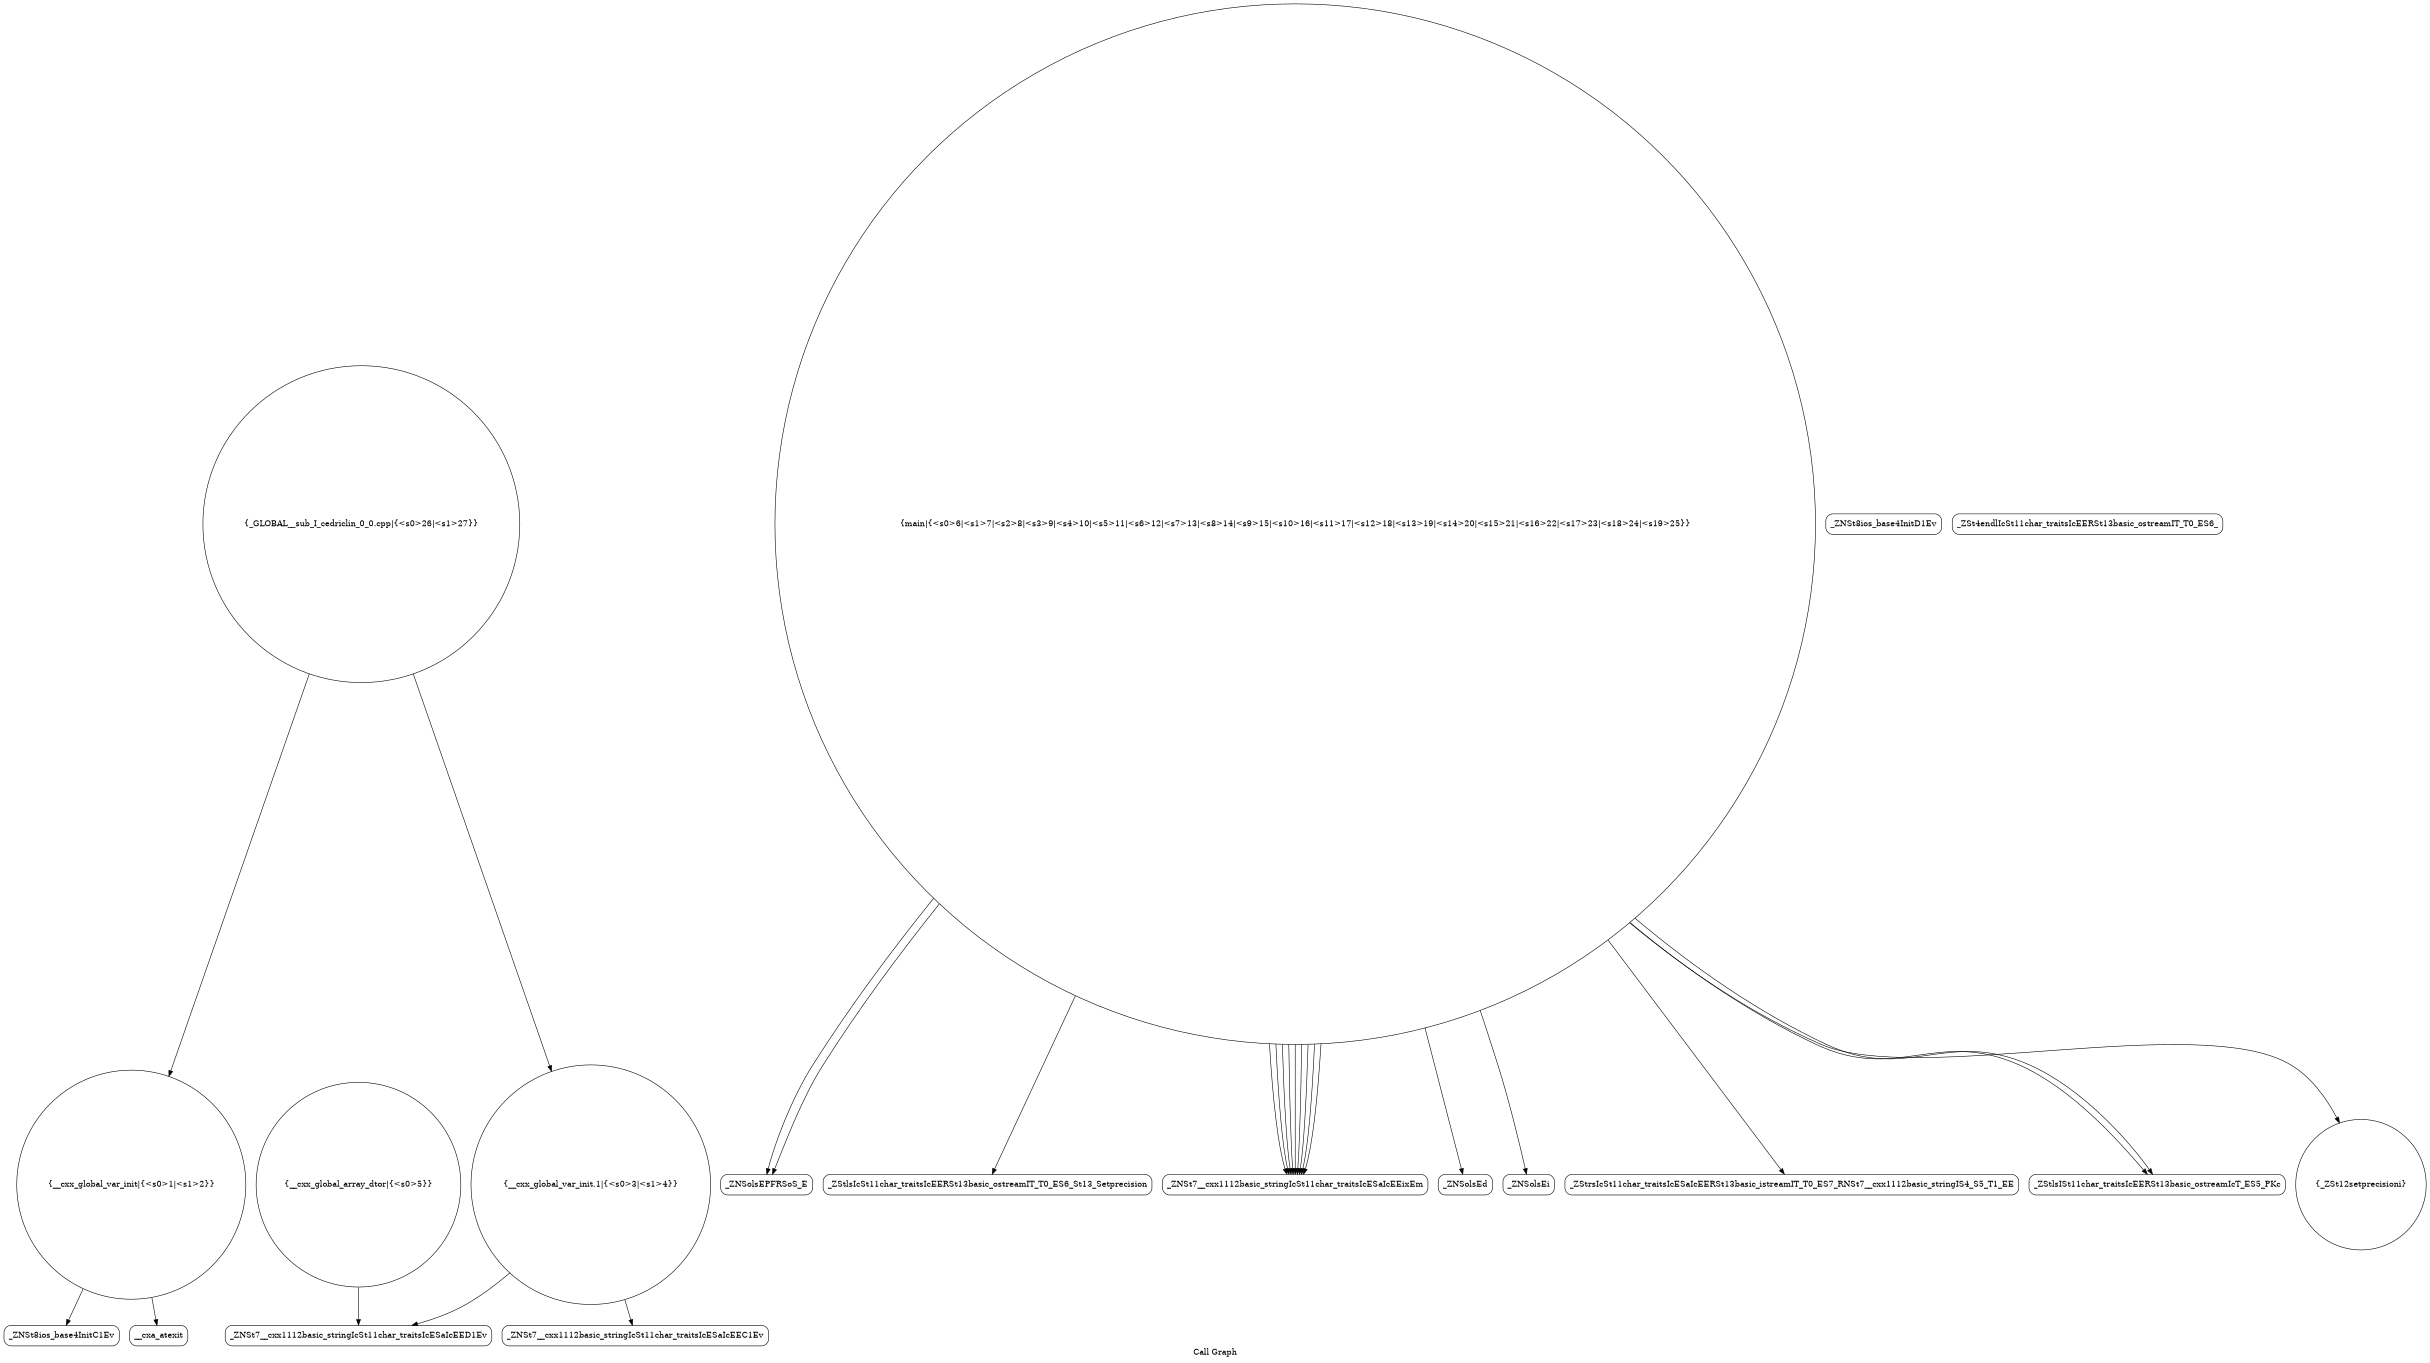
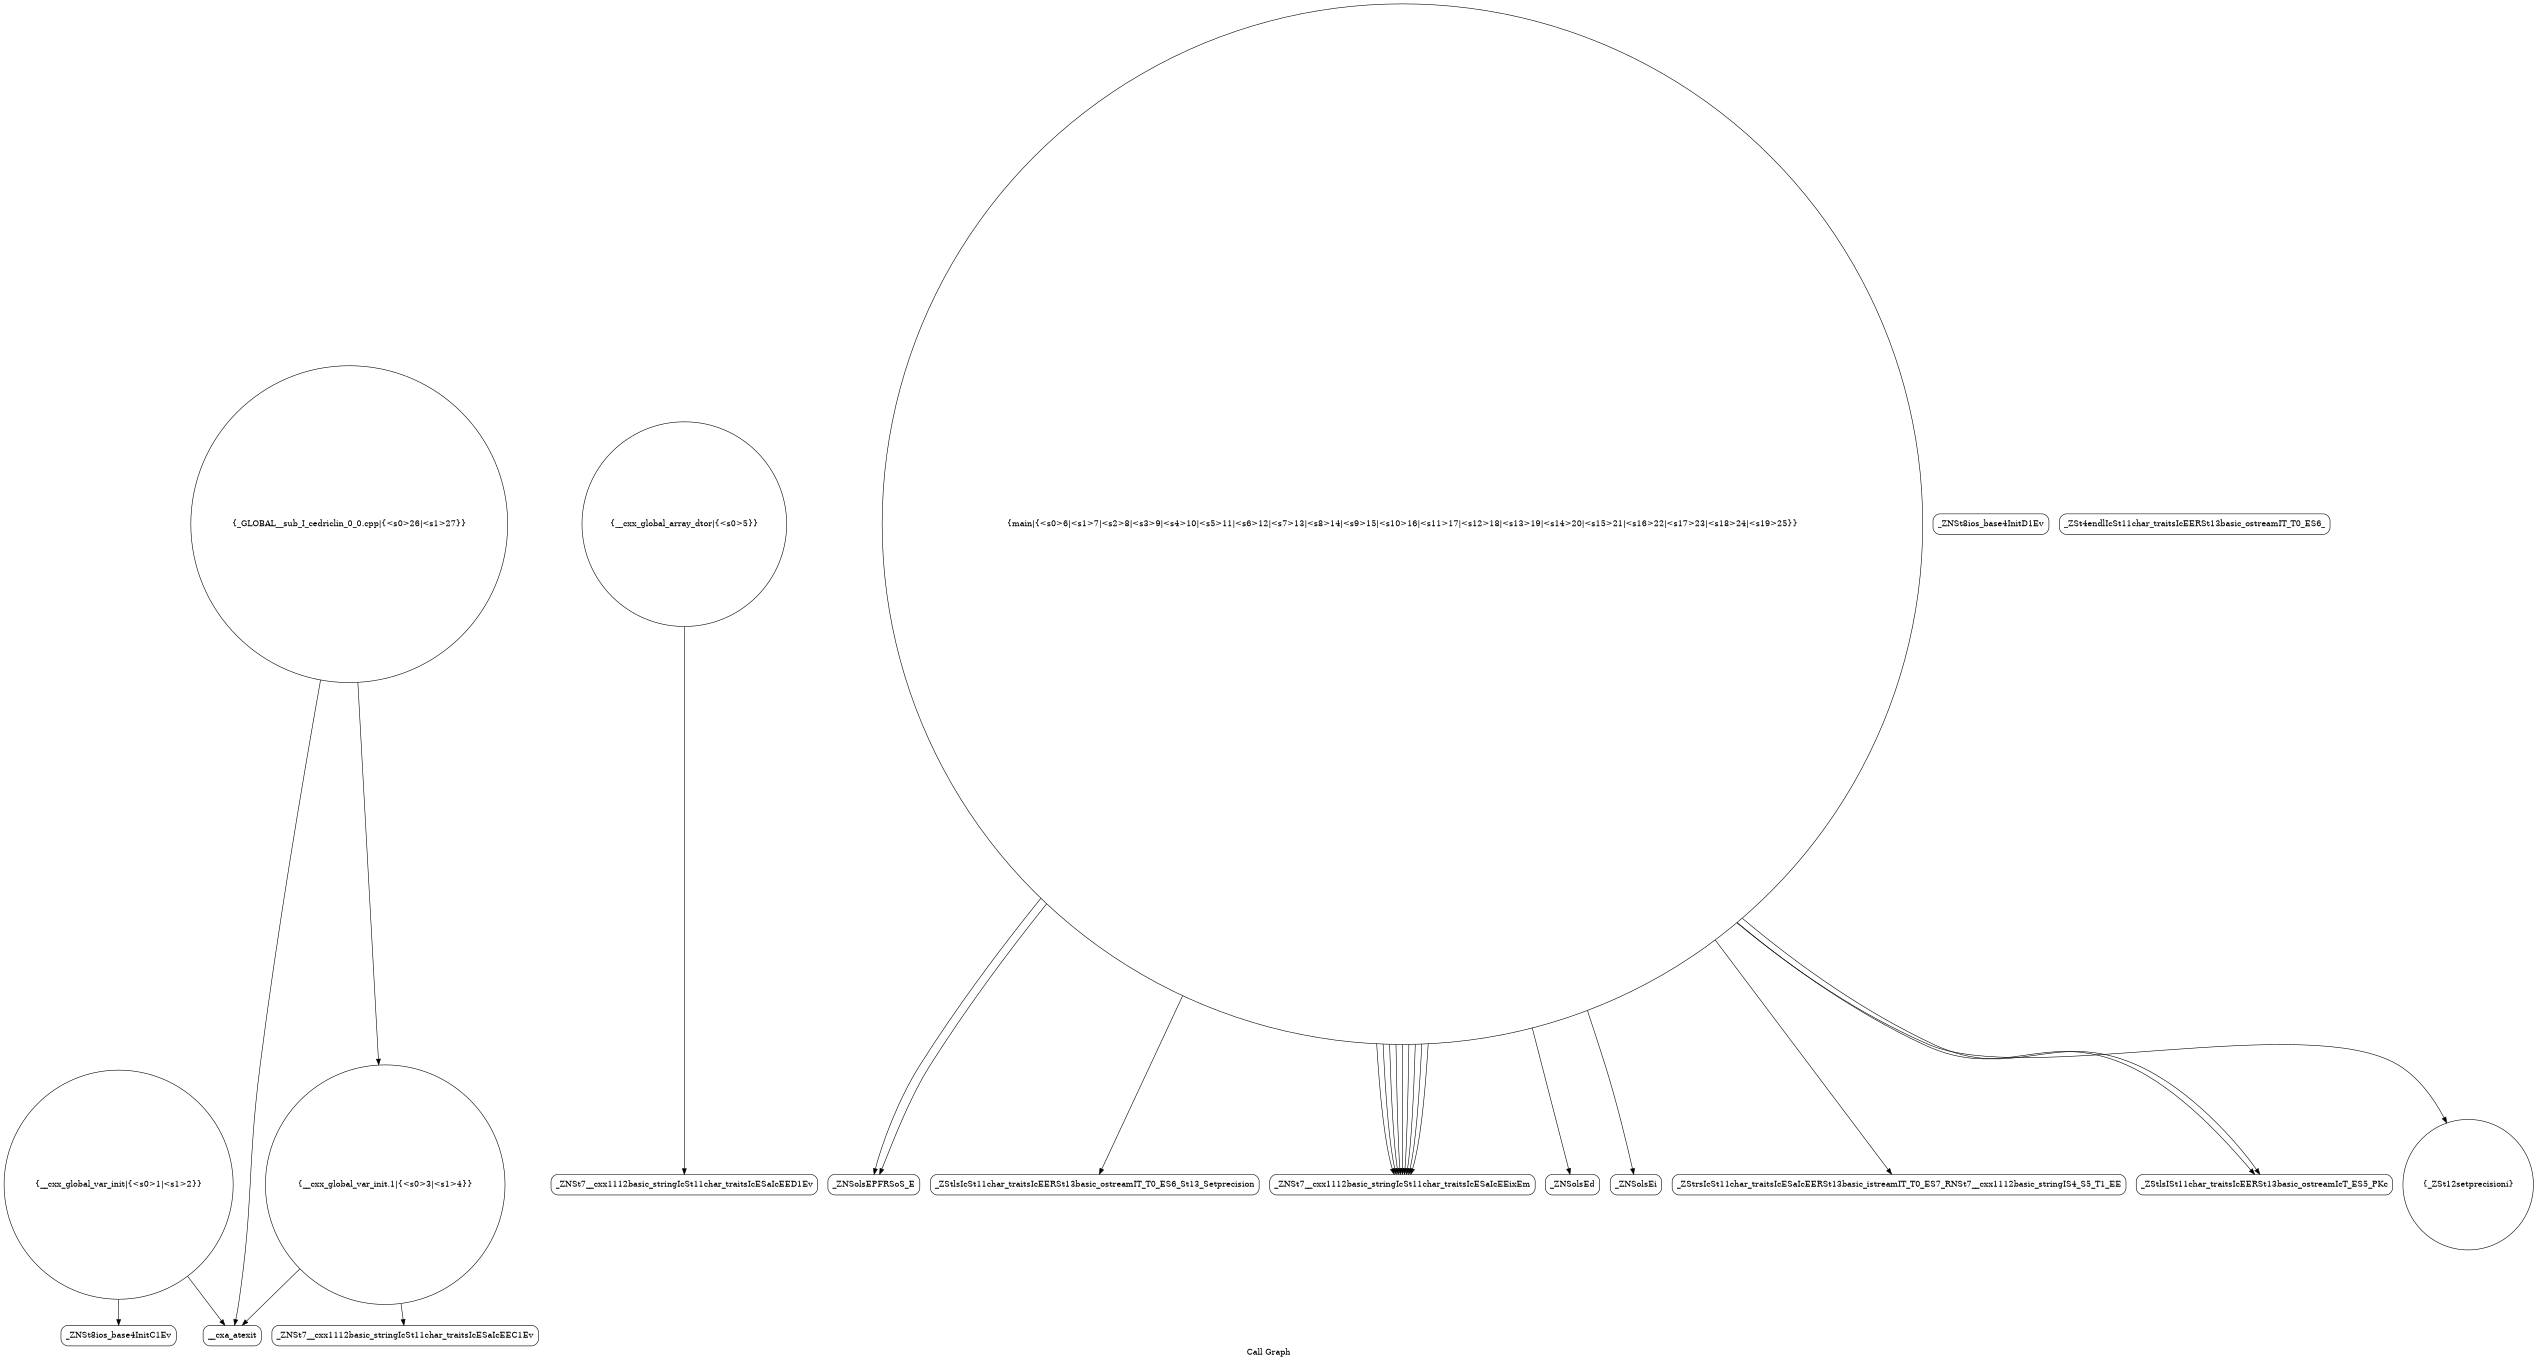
edge "{_GLOBAL__sub_I_cedriclin_0_0.cpp|{<s0>26|<s1>27}}" -> "{__cxx_global_var_init|{<s0>1|<s1>2}}": now "{_GLOBAL__sub_I_cedriclin_0_0.cpp|{<s0>26|<s1>27}}" -> "__cxa_atexit"
edge "{__cxx_global_var_init.1|{<s0>3|<s1>4}}" -> "_ZNSt7__cxx1112basic_stringIcSt11char_traitsIcESaIcEED1Ev": now "{__cxx_global_var_init.1|{<s0>3|<s1>4}}" -> "__cxa_atexit"
